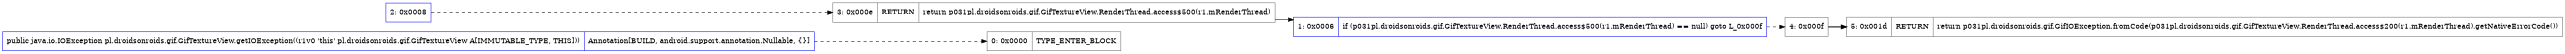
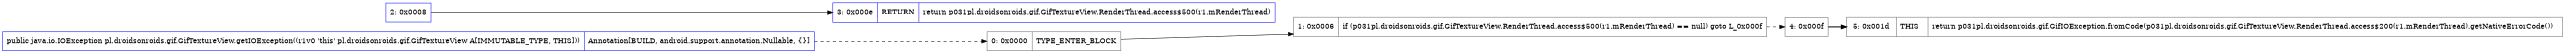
edge "2: 0x0008" -> "3: 0x000e": style dashed -> solid
node "3: 0x000e": color gray40 -> blue
edge "3: 0x000e" -> "1: 0x0006": now "0: 0x0000" -> "1: 0x0006"
node "1: 0x0006": color blue -> gray40
node "5: 0x001d": text "RETURN" -> "THIS"
